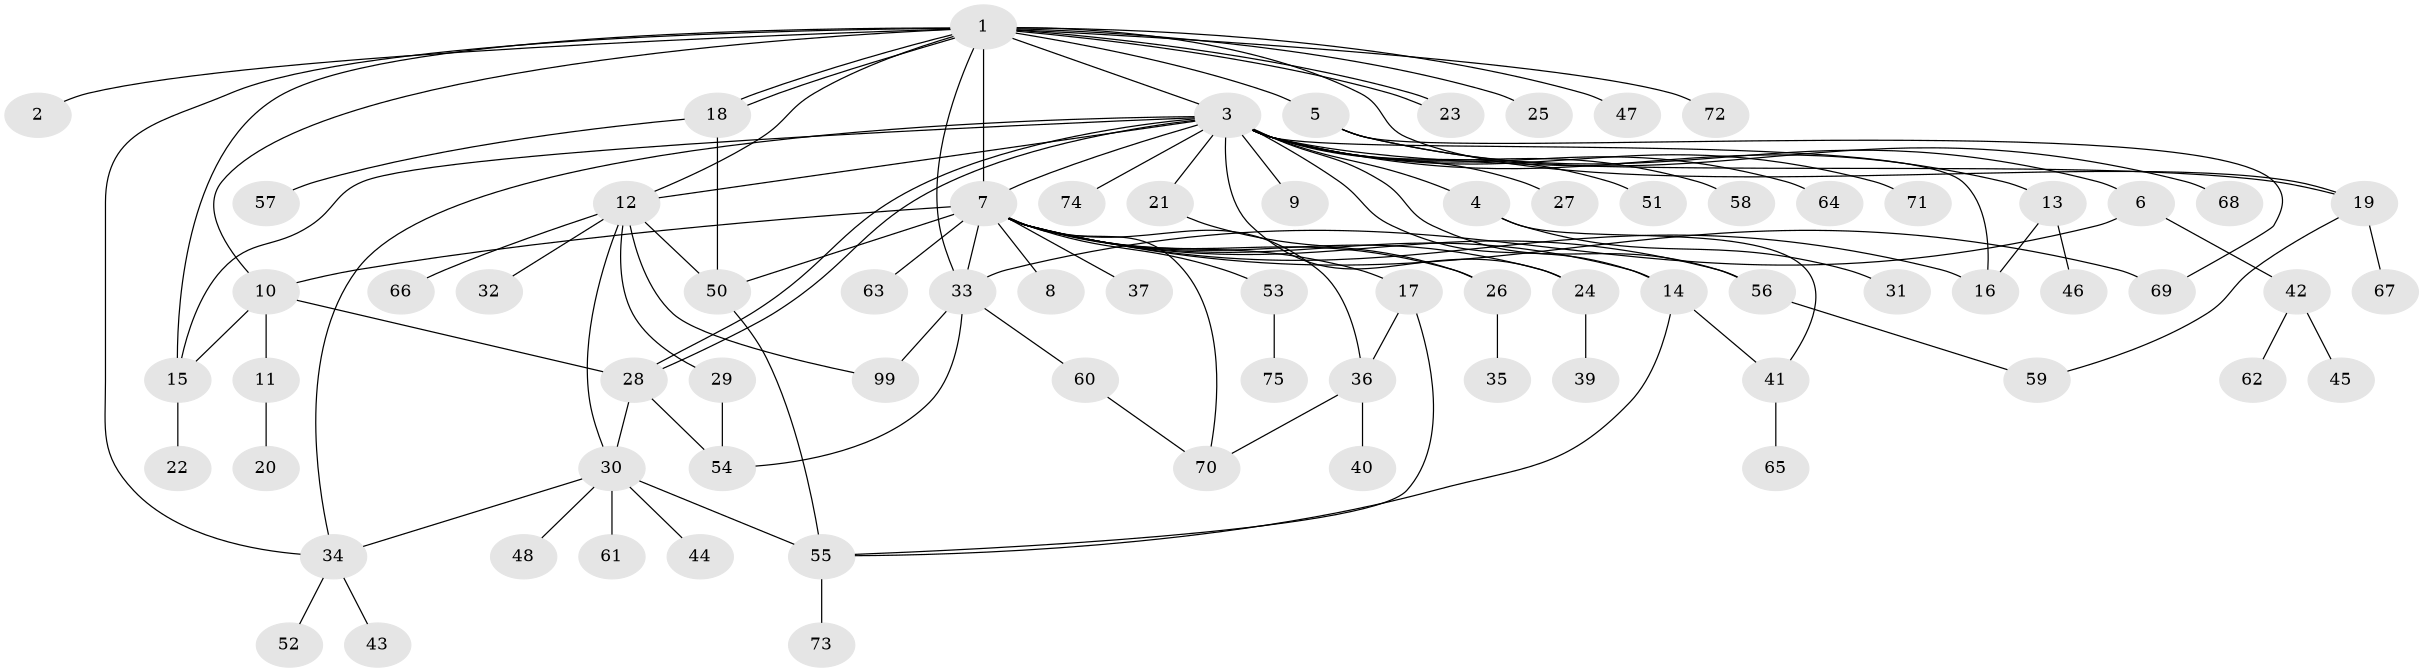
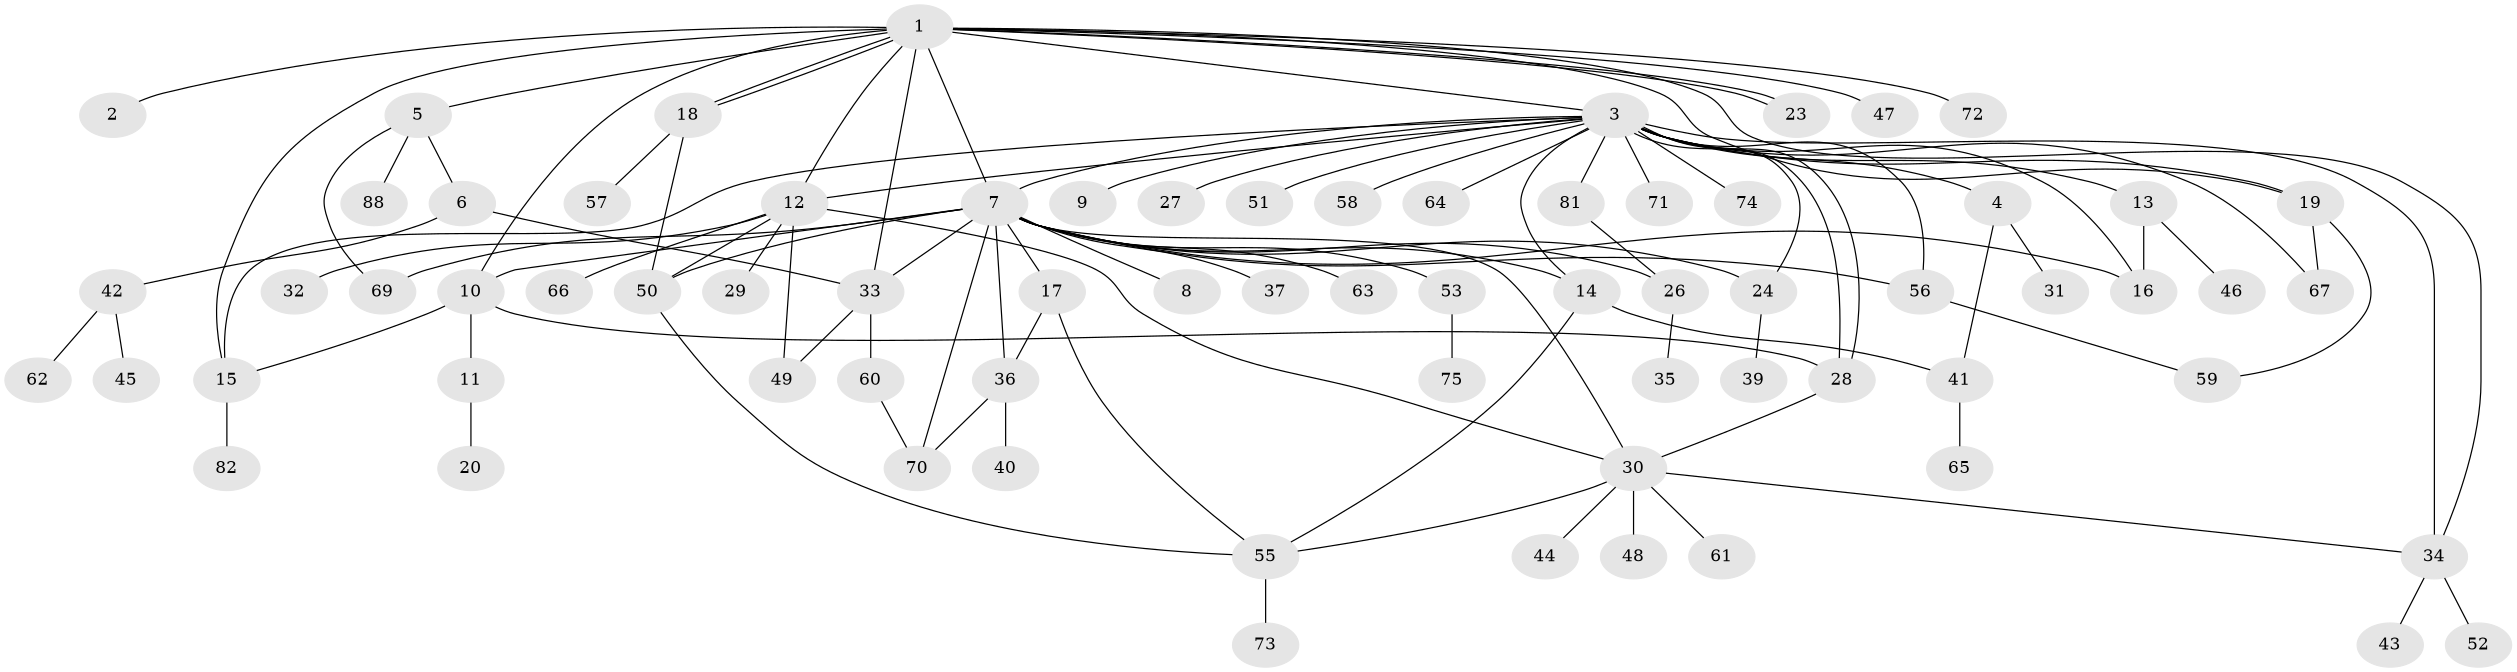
node "25": removed
edge "3" -- "67": added
node "21": label "21" -> "81"
node "68": label "68" -> "88"
edge "7" -- "30": added
node "99": label "99" -> "49"
node "22": label "22" -> "82"
node "54": removed
